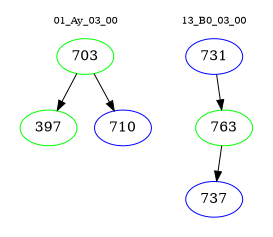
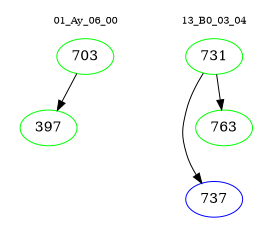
cluster "01_Ay_03_00": label "01_Ay_03_00" -> "01_Ay_06_00"
cluster "13_B0_03_00": label "13_B0_03_00" -> "13_B0_03_04"
node "731": color blue -> green
node "710": removed
edge "763" -> "737": now "731" -> "737"
